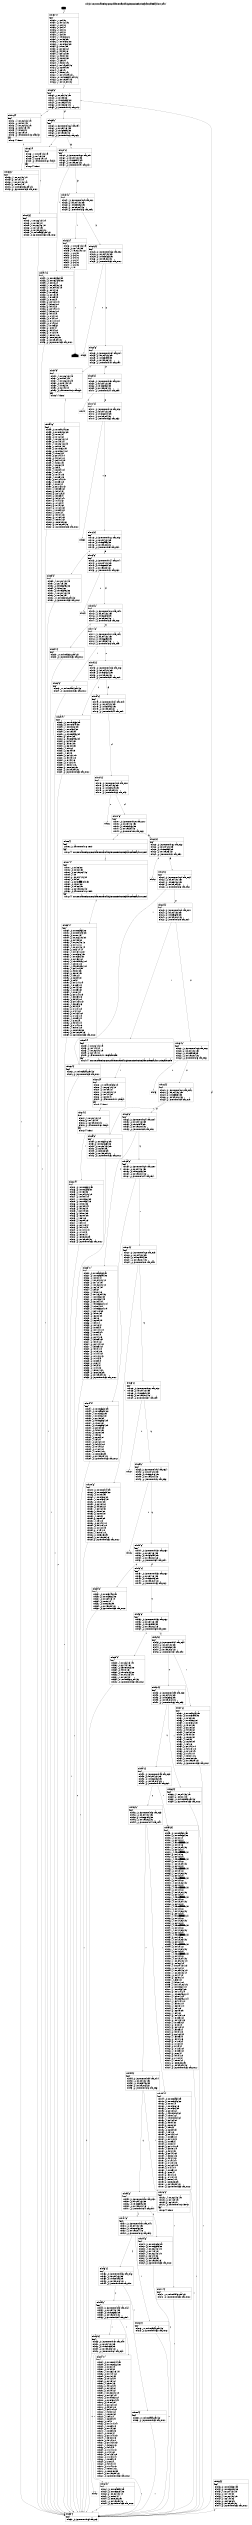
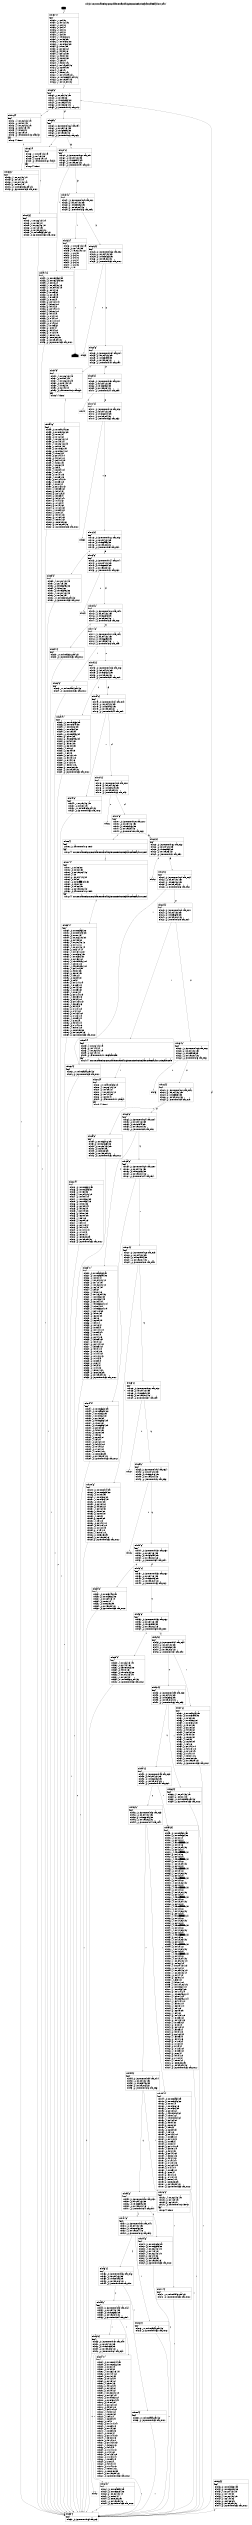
node "0x402449 [28]": added
node "0x40221f [18]": removed
